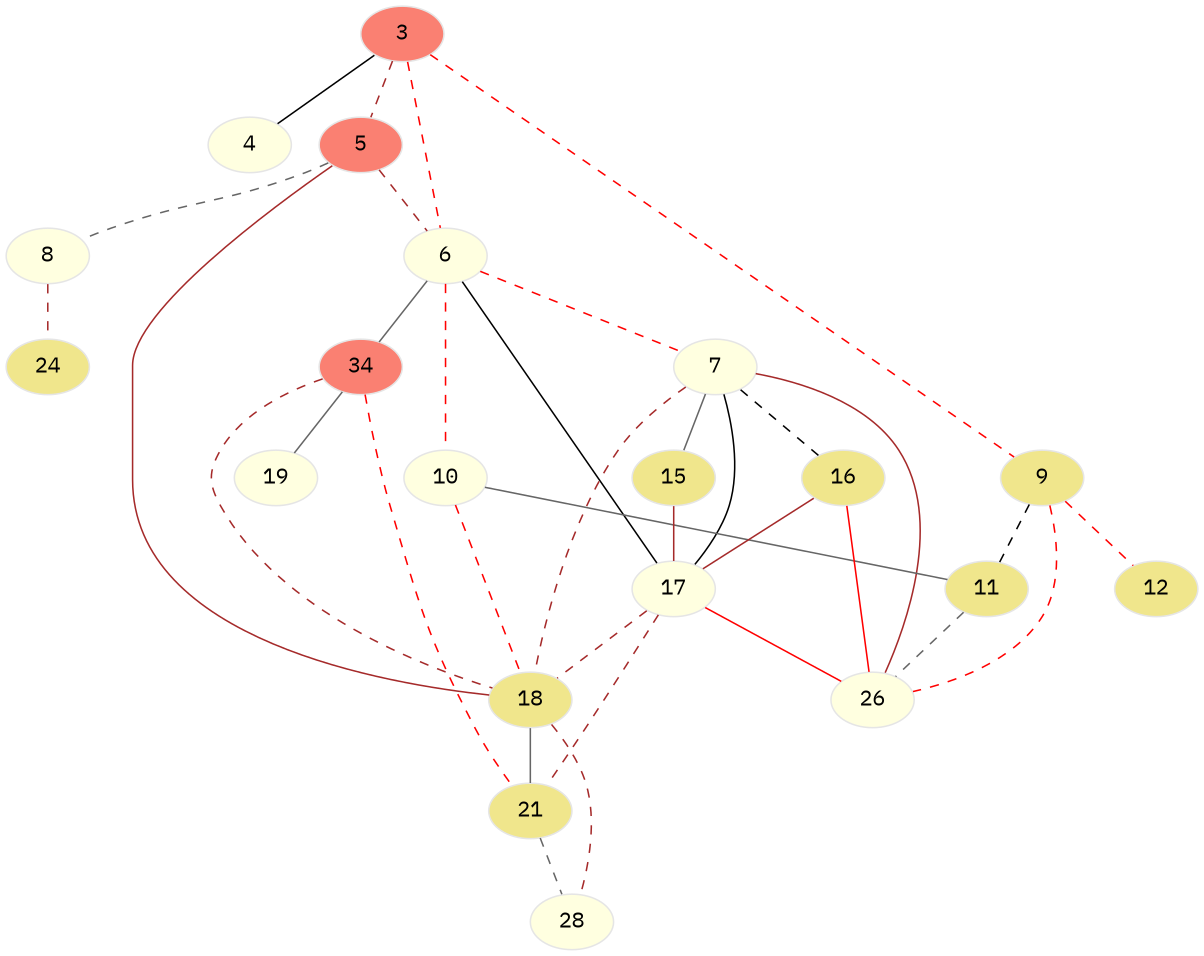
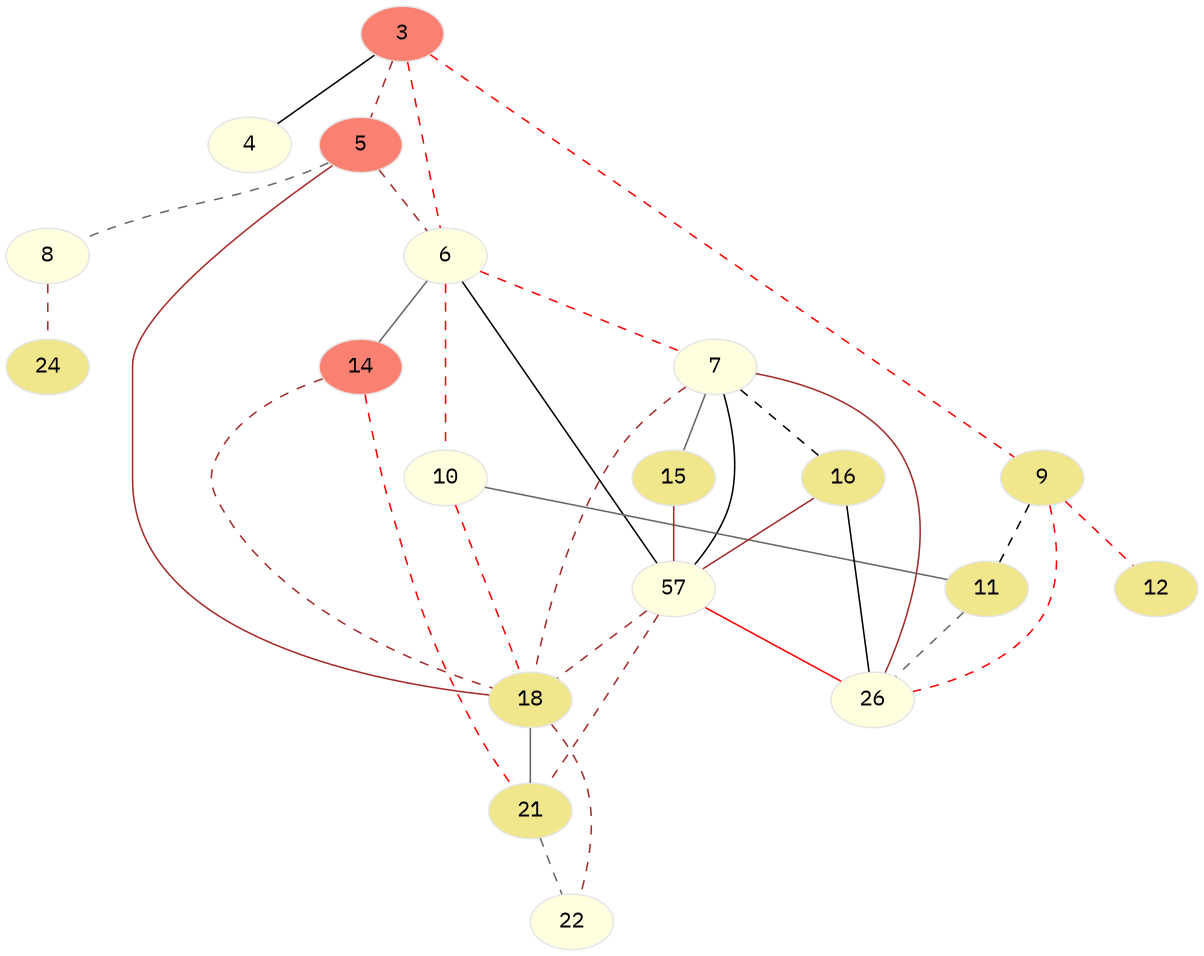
node "34": label "34" -> "14"
node "19": removed
node "17": label "17" -> "57"
edge "16" -- "26": color red -> black
node "28": label "28" -> "22"
